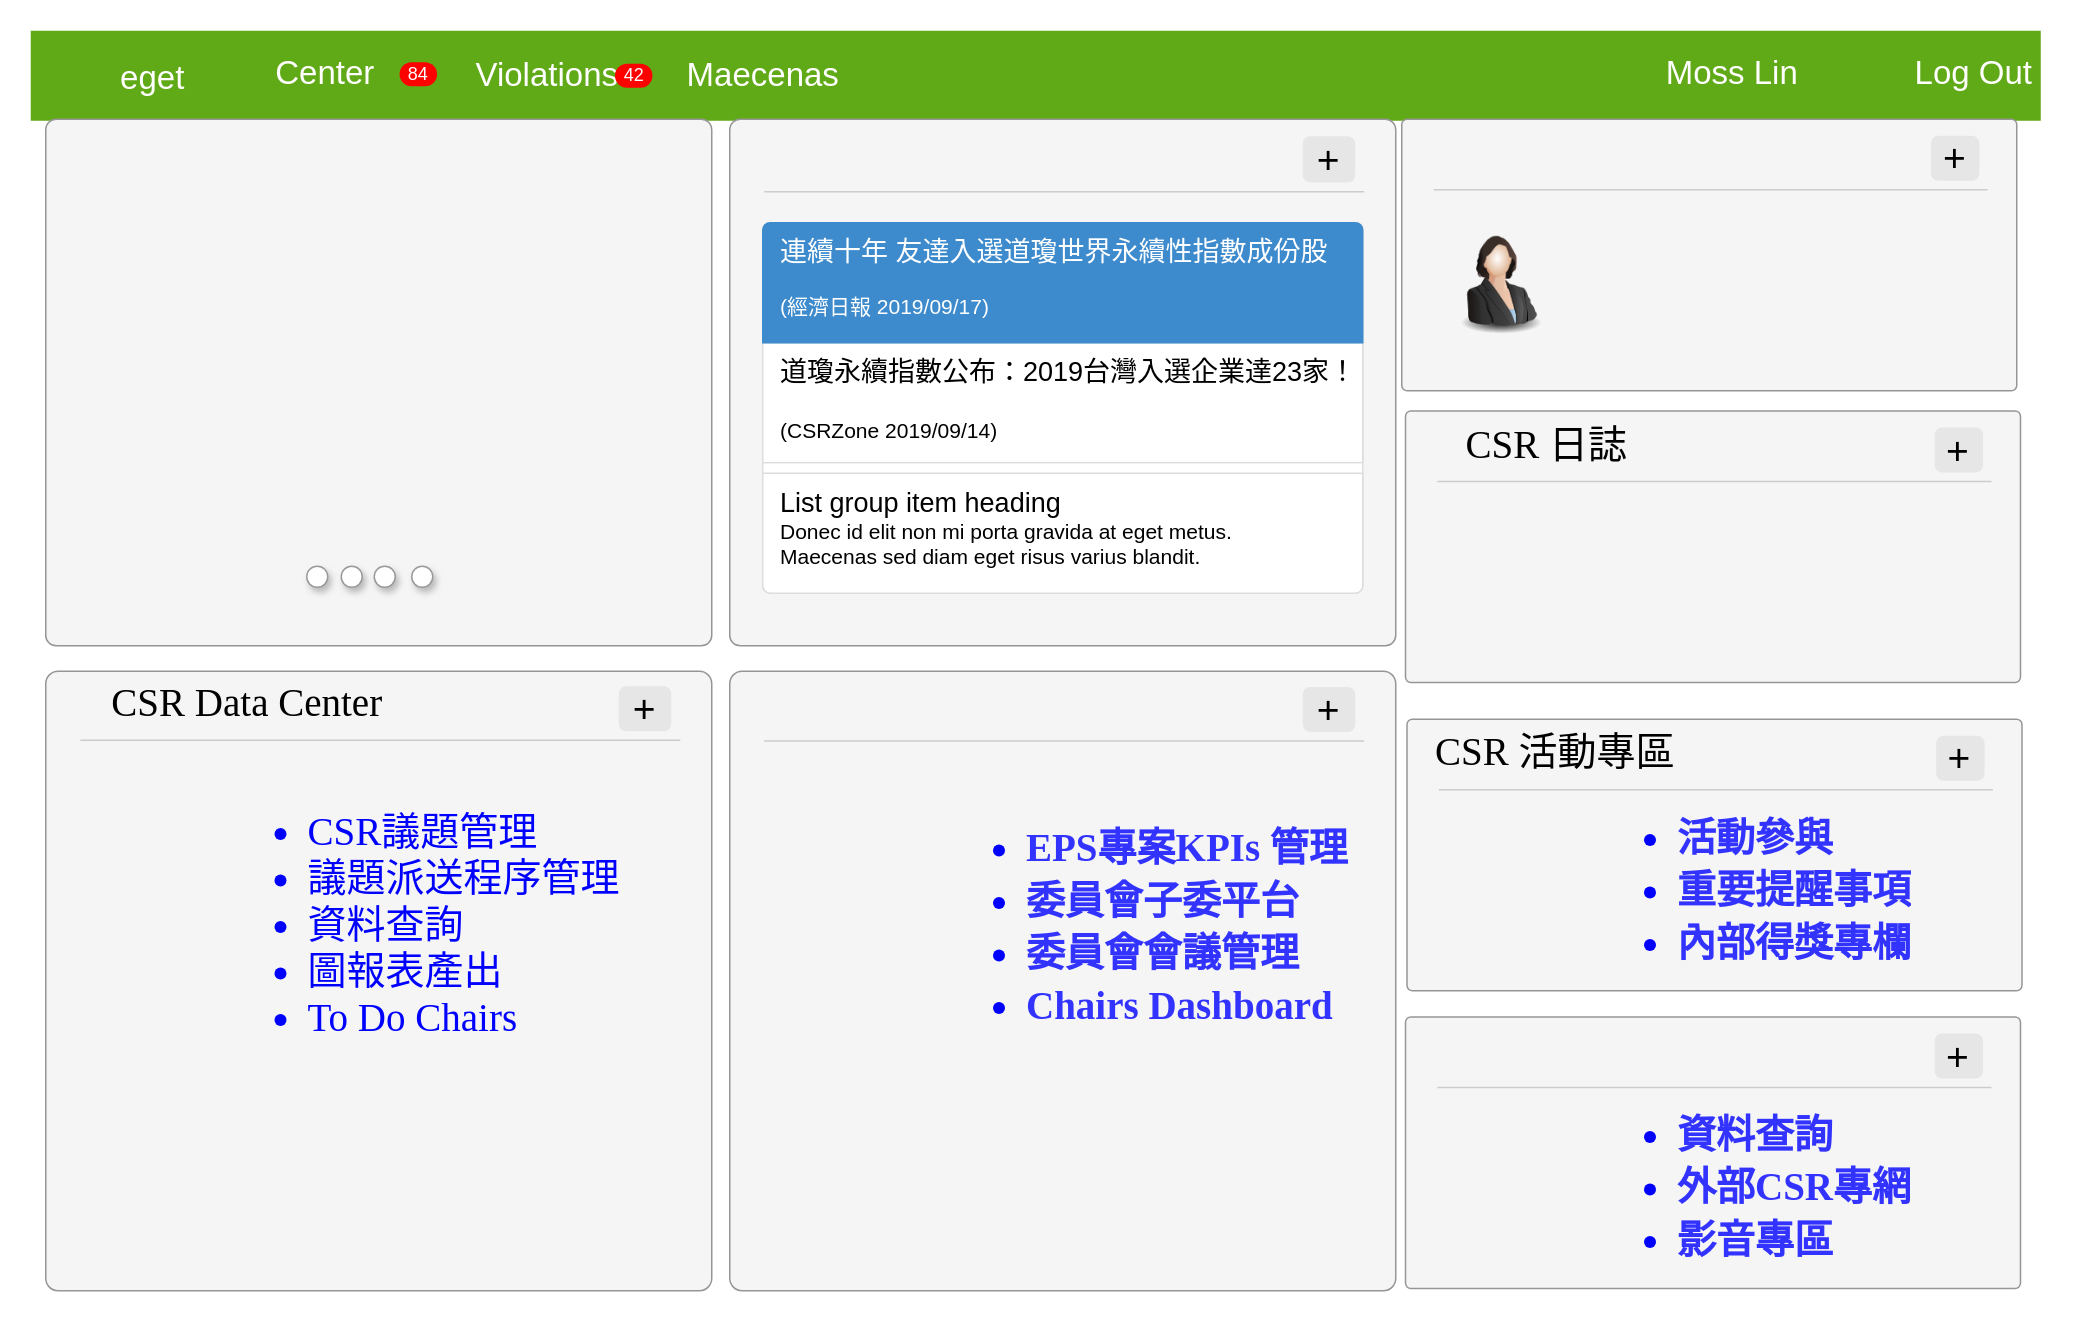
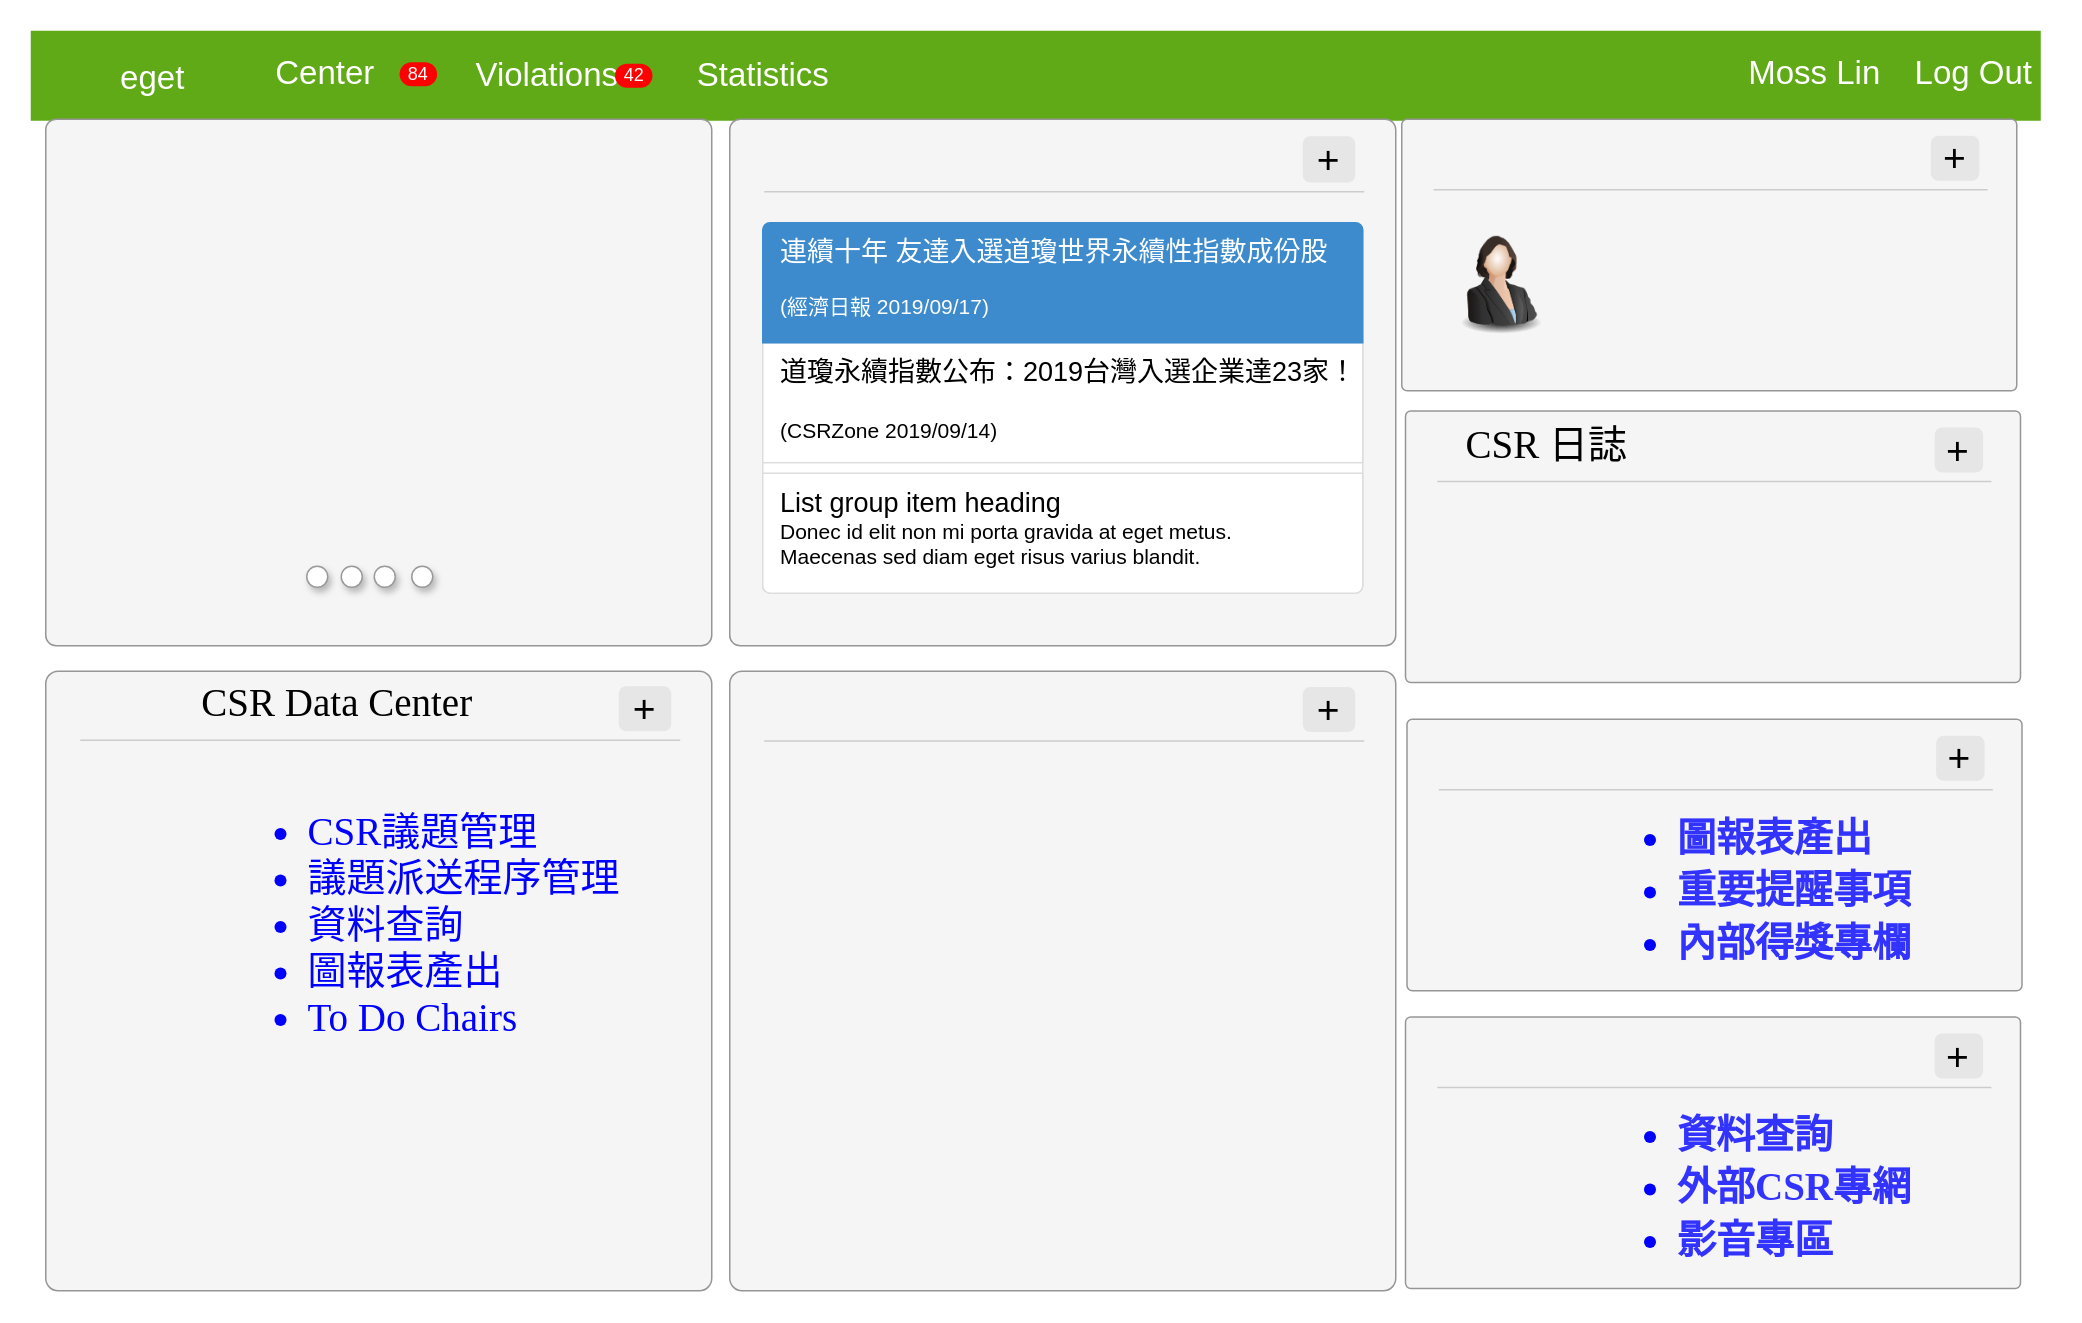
node "Moss Lin": moved (1732, 74) -> (1814, 74)
node "Maecenas": label "Maecenas" -> "Statistics"
node "CSR Data Center": moved (248, 703) -> (338, 703)
node "CSR 活動專區": removed
node "活動參與 重要提醒事項 內部得獎專欄": label "活動參與 重要提醒事項 內部得獎專欄" -> "圖報表產出 重要提醒事項 內部得獎專欄"
node "EPS專案KPIs 管理 委員會子委平台 委員會會議管理 Chairs Dashboard": removed
